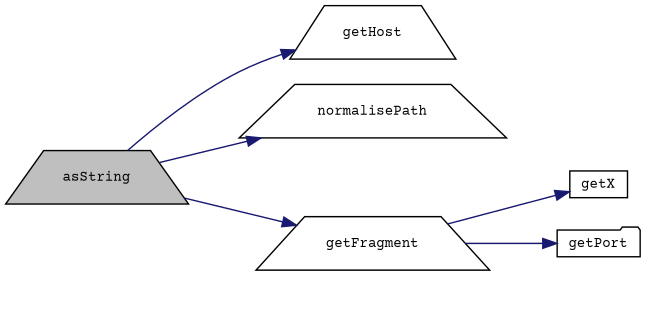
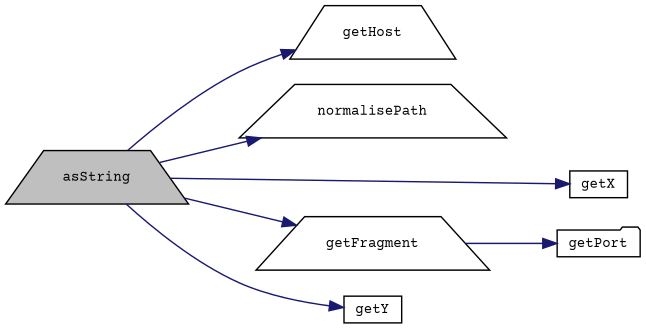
edge "getFragment" -> "getX": now "asString" -> "getX"
node "getY": added
